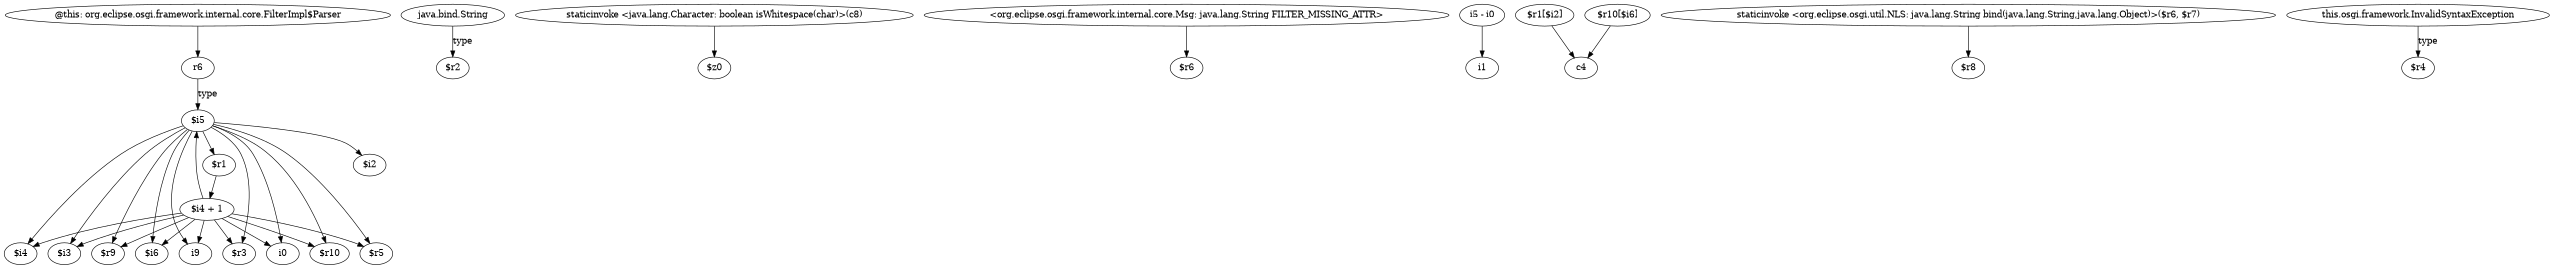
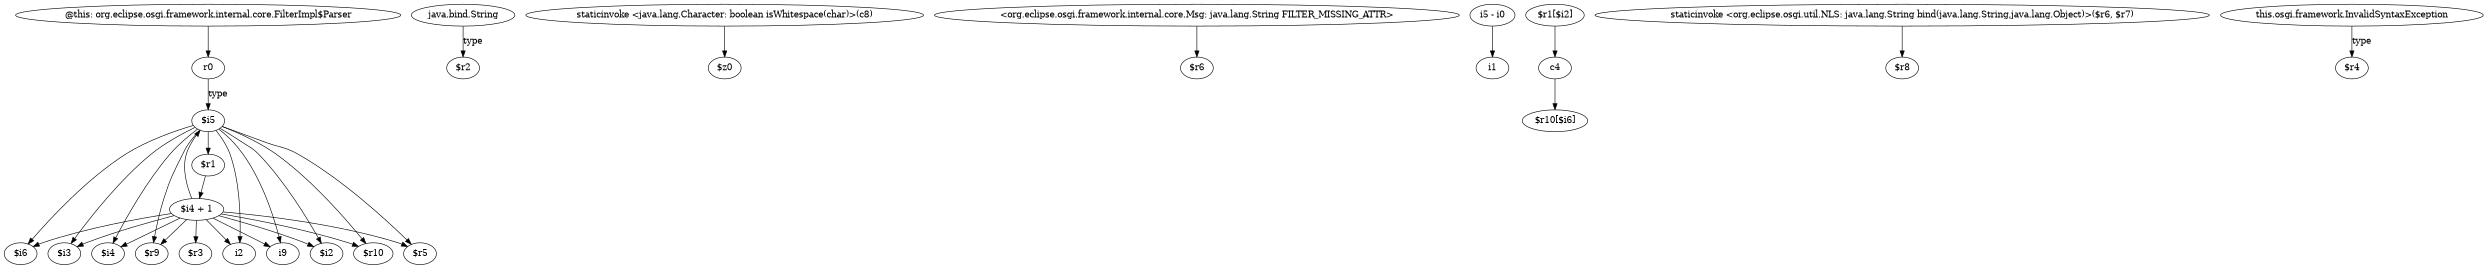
edge "$r10[$i6]" -> "c4": reversed
node "r6": label "r6" -> "r0"
edge "$i5" -> "$r3": removed
edge "$i4 + 1" -> "$i2": added
node "i0": label "i0" -> "i2"
